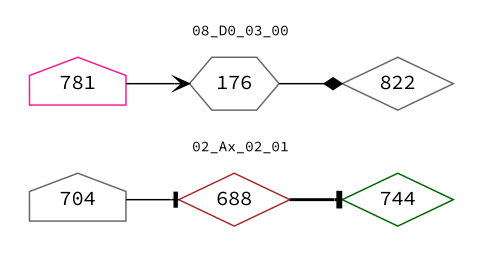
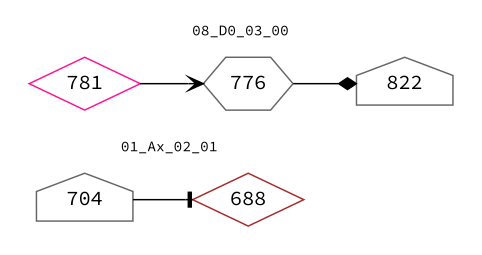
node "781": shape house -> diamond
node "176": label "176" -> "776"
node "822": shape diamond -> house
cluster "02_Ax_02_01": label "02_Ax_02_01" -> "01_Ax_02_01"
node "744": removed
